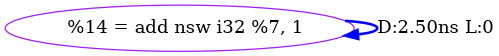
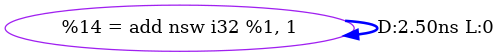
node "%14 = add nsw i32 %7, 1": label "%14 = add nsw i32 %7, 1" -> "%14 = add nsw i32 %1, 1"
